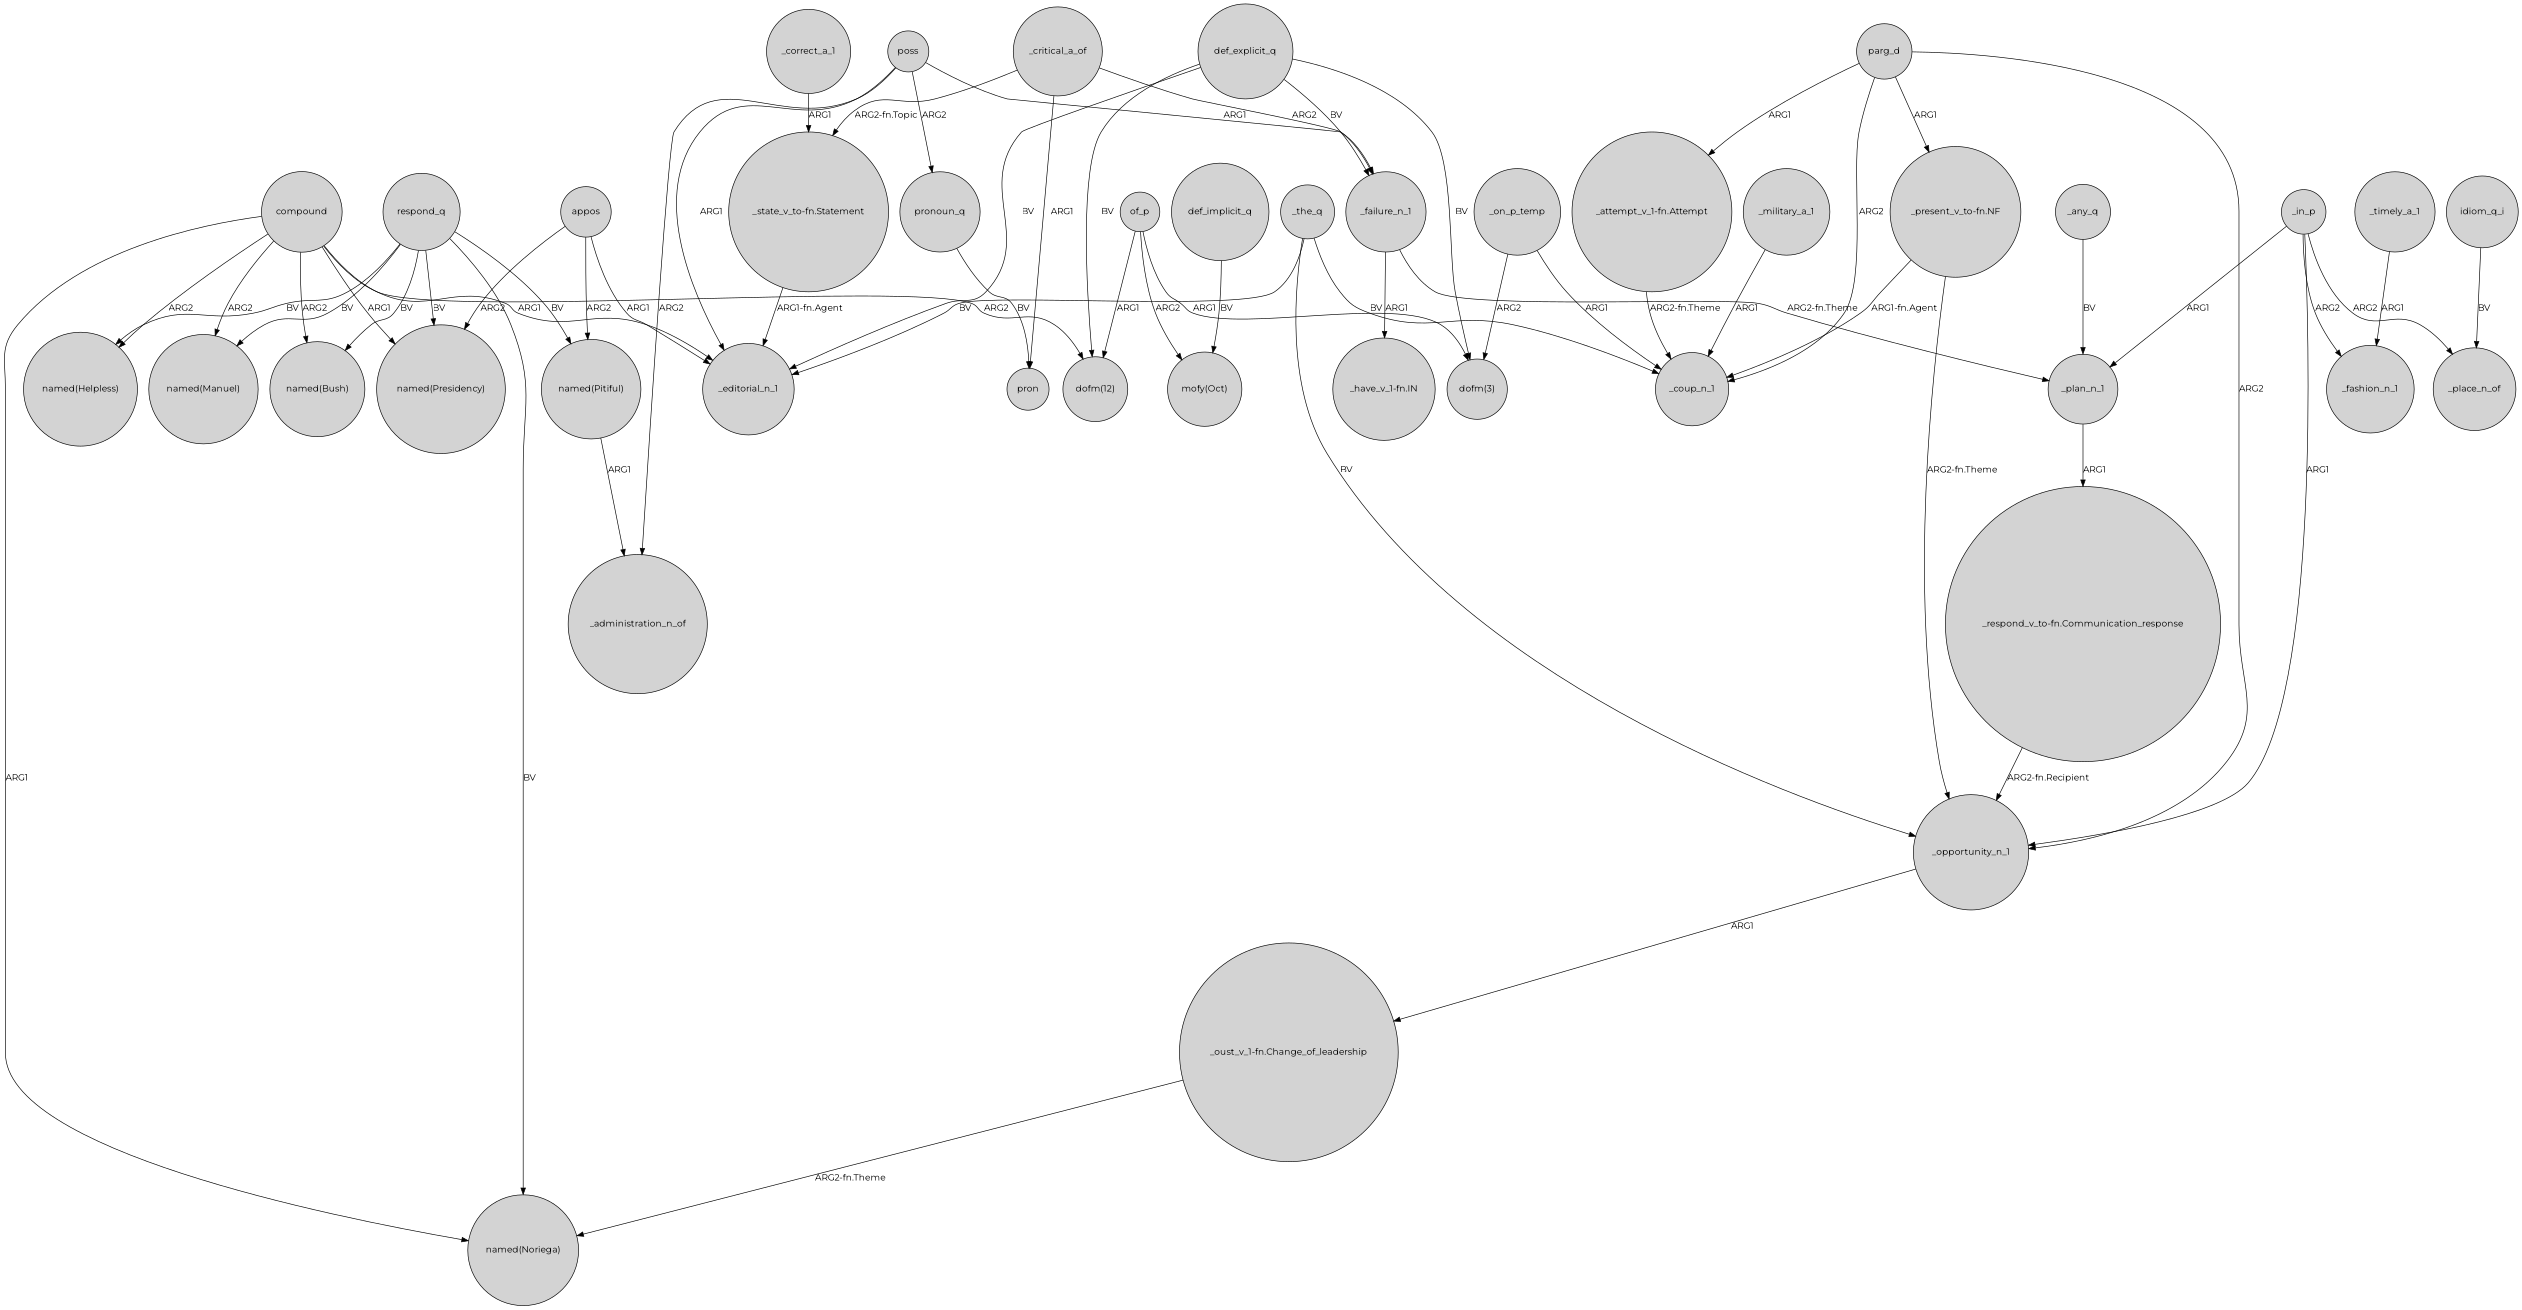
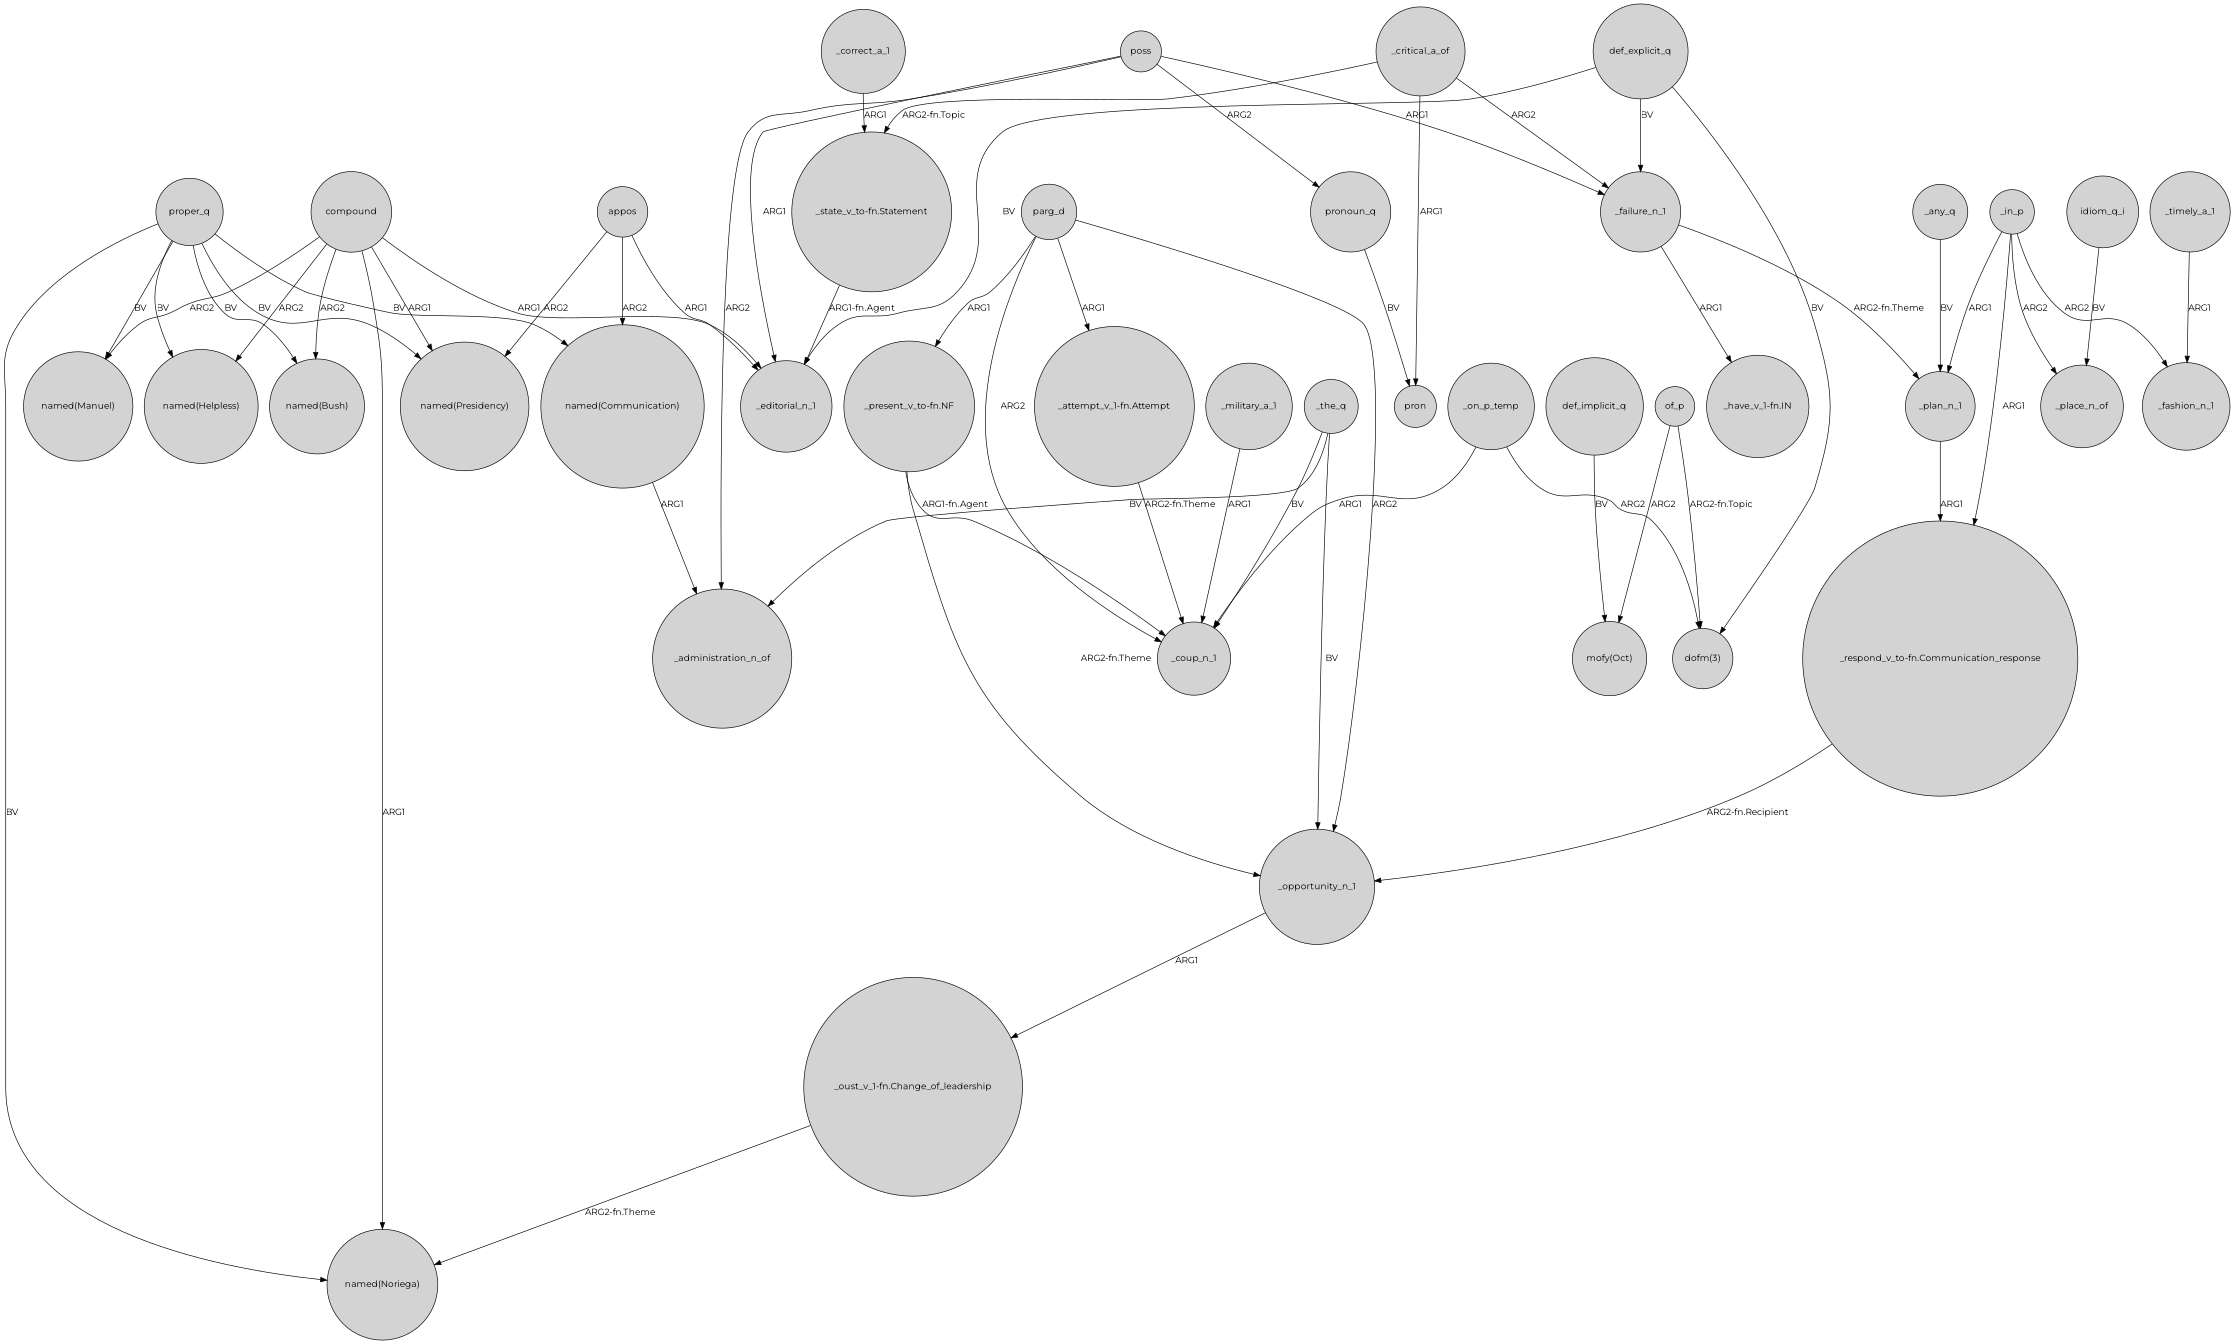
node "respond_q": label "respond_q" -> "proper_q"
edge "_the_q" -> "_editorial_n_1": now "_the_q" -> "_administration_n_of"
edge "of_p" -> "dofm(3)": label "ARG1" -> "ARG2-fn.Topic"
node "named(Pitiful)": label "named(Pitiful)" -> "named(Communication)"
node "dofm(12)": removed
edge "_in_p" -> "_opportunity_n_1": now "_in_p" -> "_respond_v_to-fn.Communication_response"
